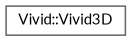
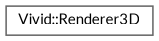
node "Vivid::Vivid3D": label "Vivid::Vivid3D" -> "Vivid::Renderer3D"
